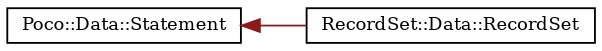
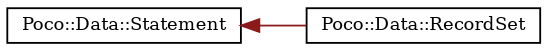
node "RecordSet::Data::RecordSet": label "RecordSet::Data::RecordSet" -> "Poco::Data::RecordSet"
